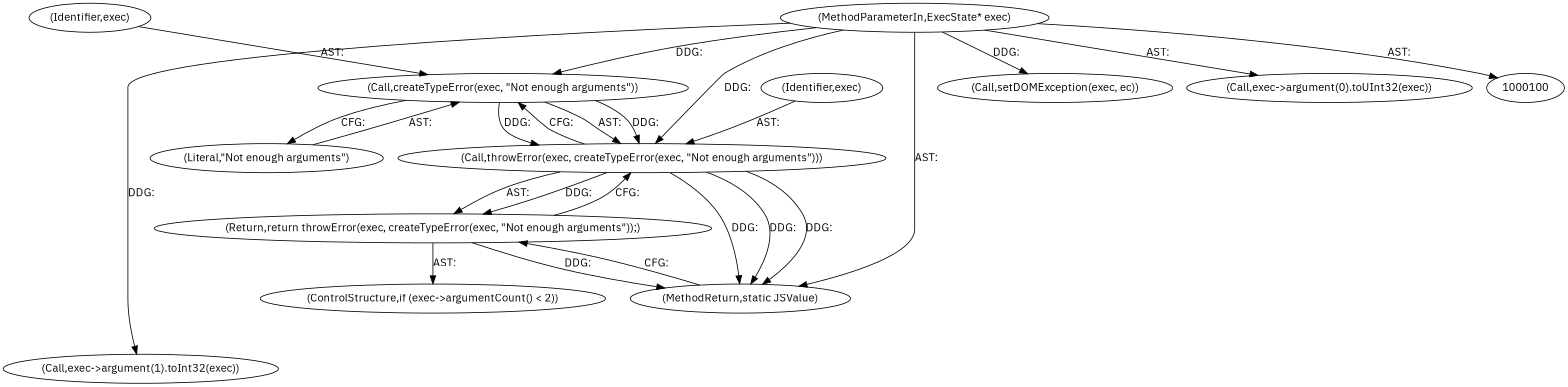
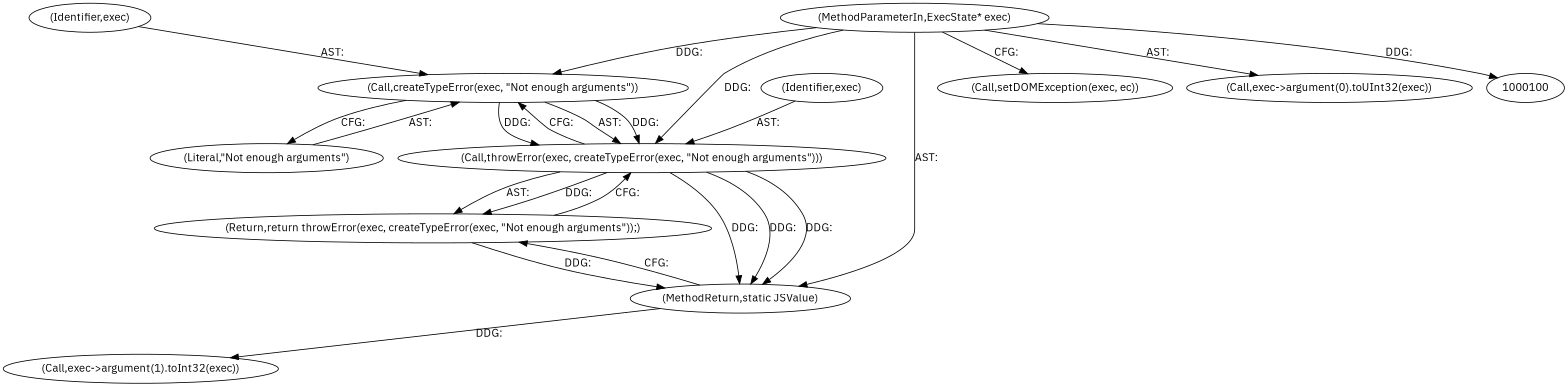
edge "(MethodParameterIn,ExecState* exec)" -> "(Call,exec->argument(1).toInt32(exec))": now "(MethodReturn,static JSValue)" -> "(Call,exec->argument(1).toInt32(exec))"
edge "(MethodParameterIn,ExecState* exec)" -> "(Call,setDOMException(exec, ec))": label "DDG: " -> "CFG: "
edge "(MethodParameterIn,ExecState* exec)" -> "1000100": label "AST: " -> "DDG: "
node "(ControlStructure,if (exec->argumentCount() < 2))": removed
